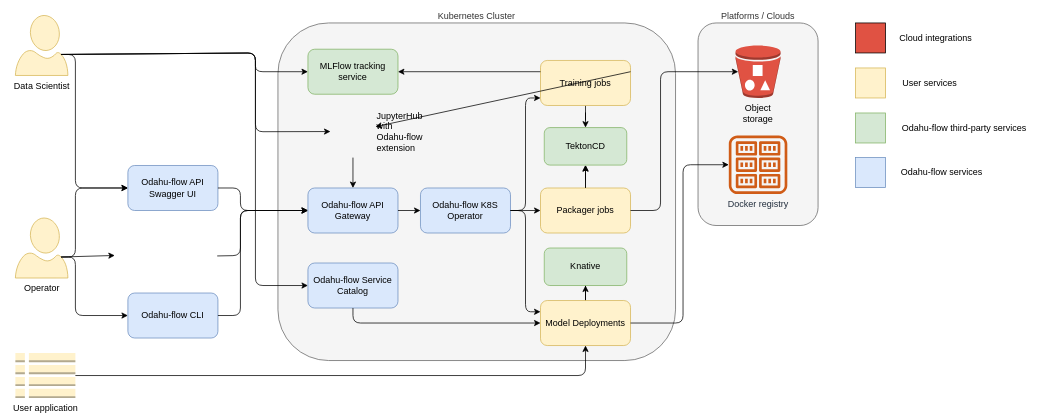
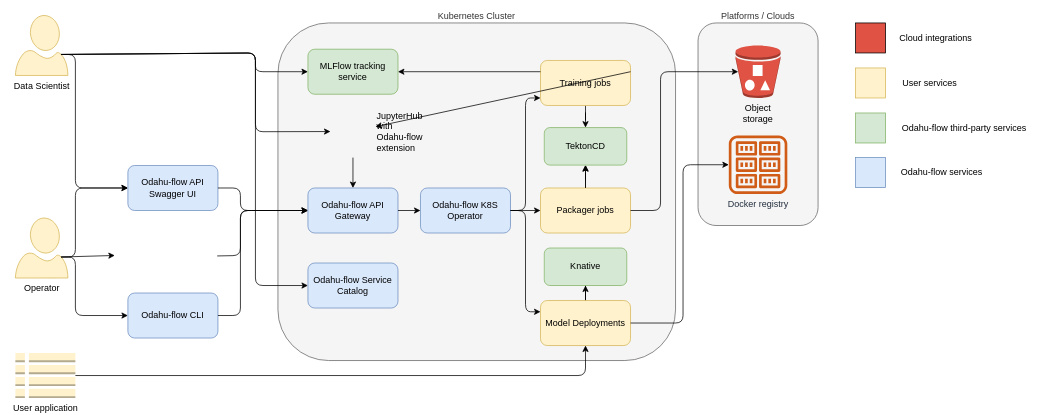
edge "Odahu-flow Service Catalog" -> "Model Deployments": removed
